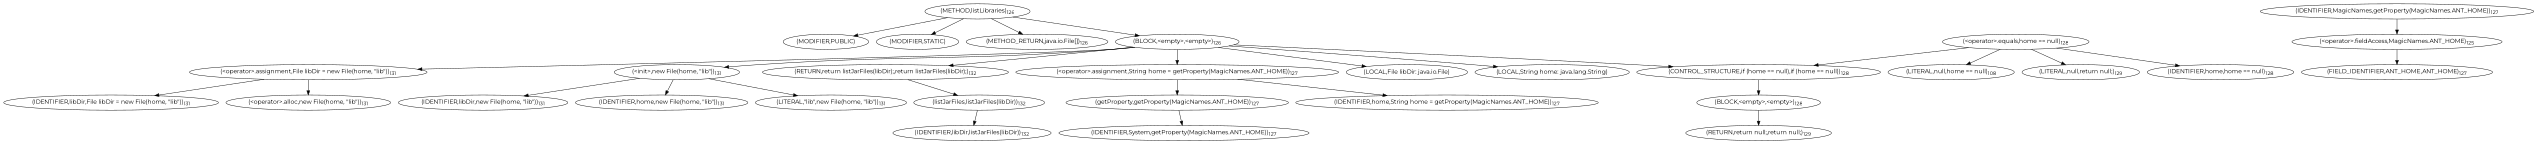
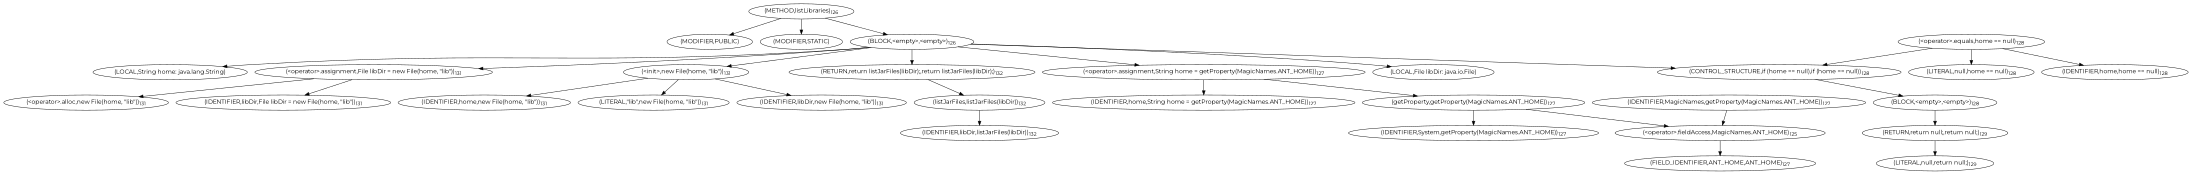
node "(METHOD_RETURN,java.io.File[])": removed
edge "(<operator>.equals,home == null)" -> "(LITERAL,null,return null;)": now "(RETURN,return null;,return null;)" -> "(LITERAL,null,return null;)"
node "(LITERAL,null,home == null)": text "108" -> "128"
edge "(getProperty,getProperty(MagicNames.ANT_HOME))" -> "(<operator>.fieldAccess,MagicNames.ANT_HOME)": added
